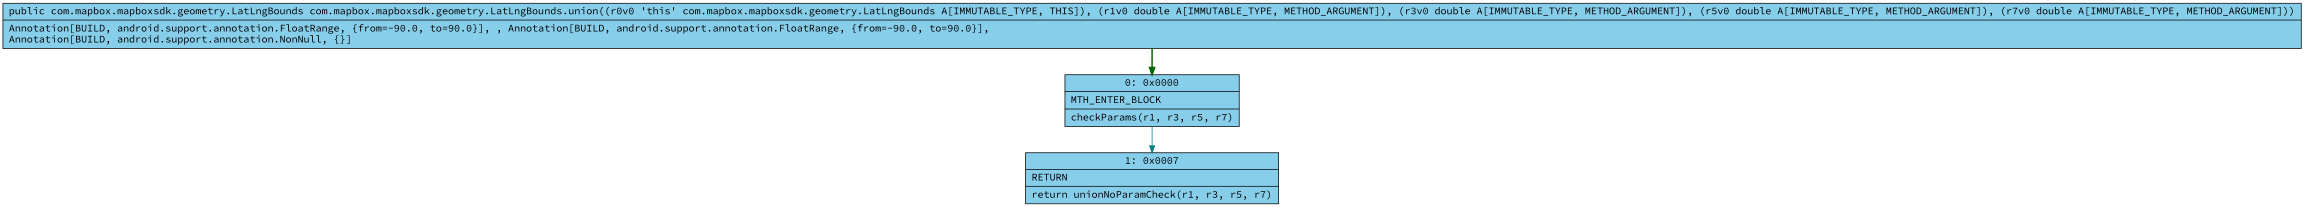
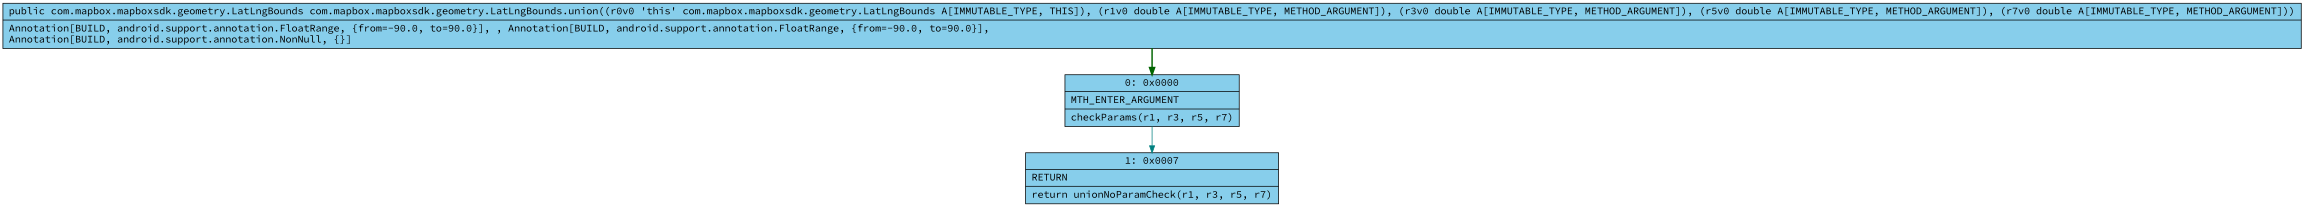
node "0: 0x0000": text "MTH_ENTER_BLOCK" -> "MTH_ENTER_ARGUMENT"
